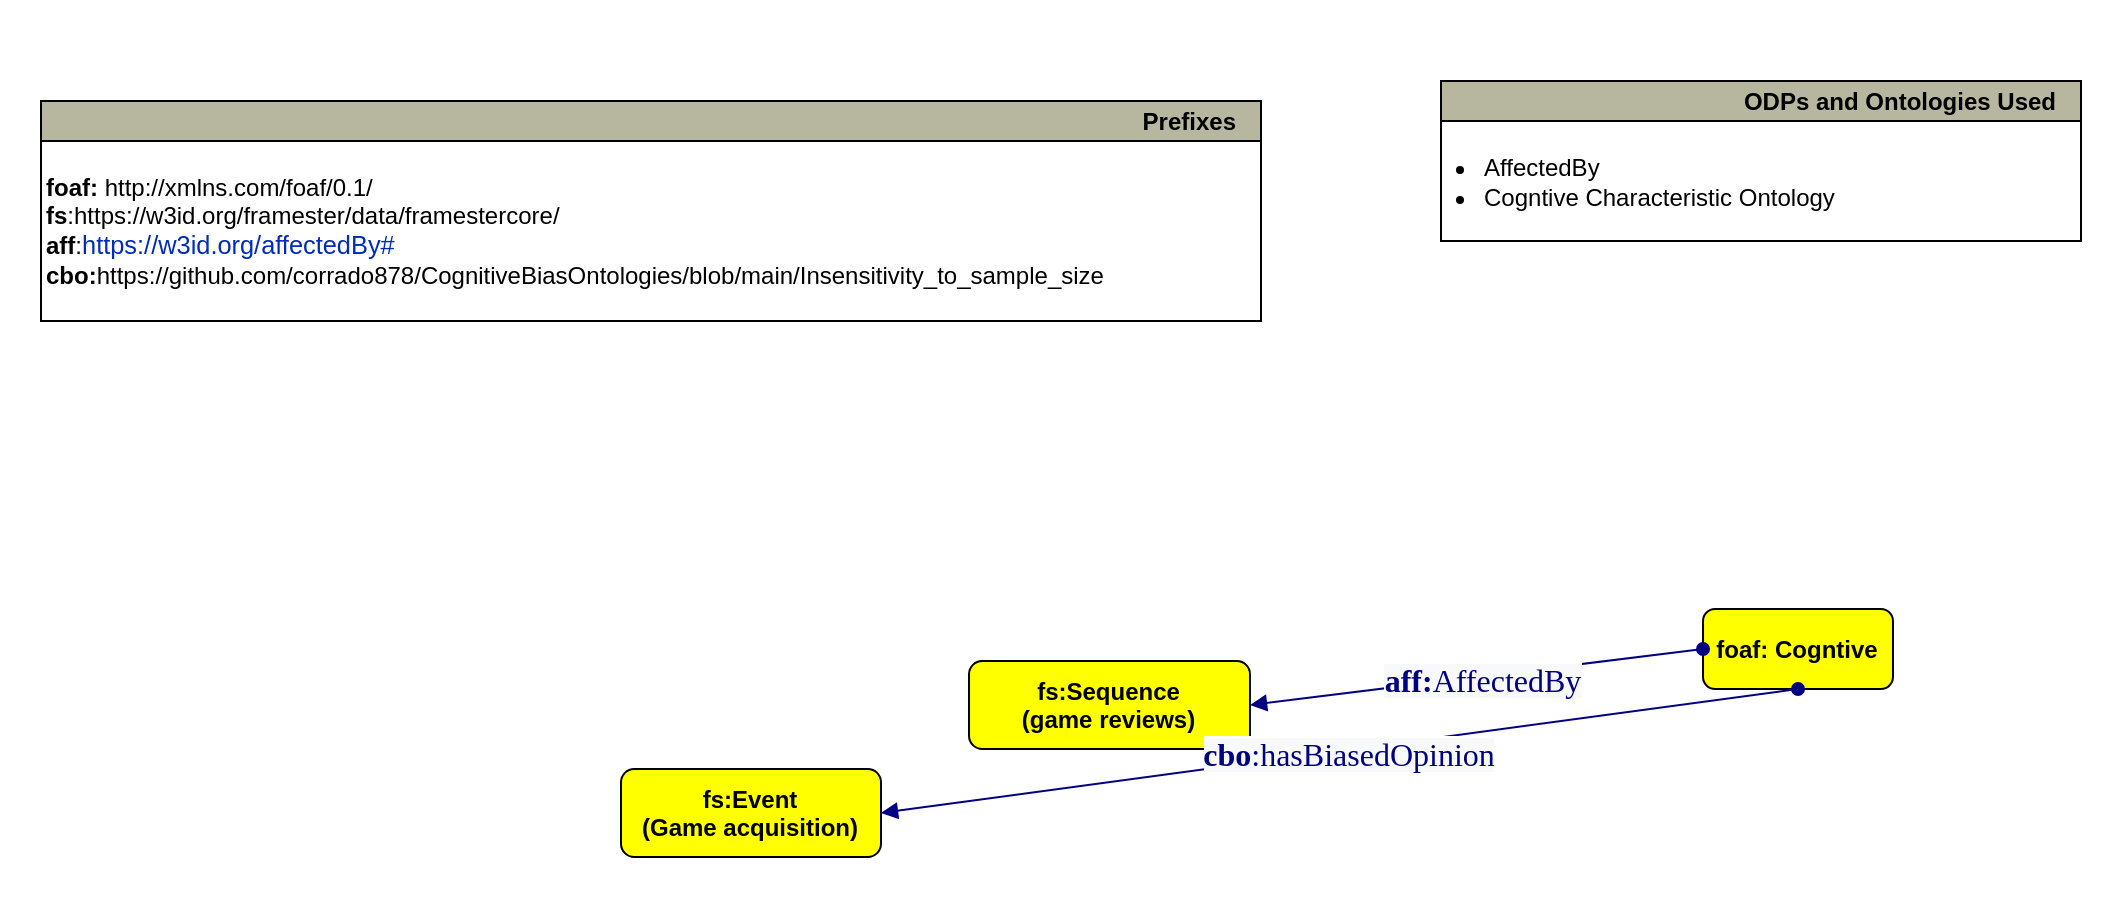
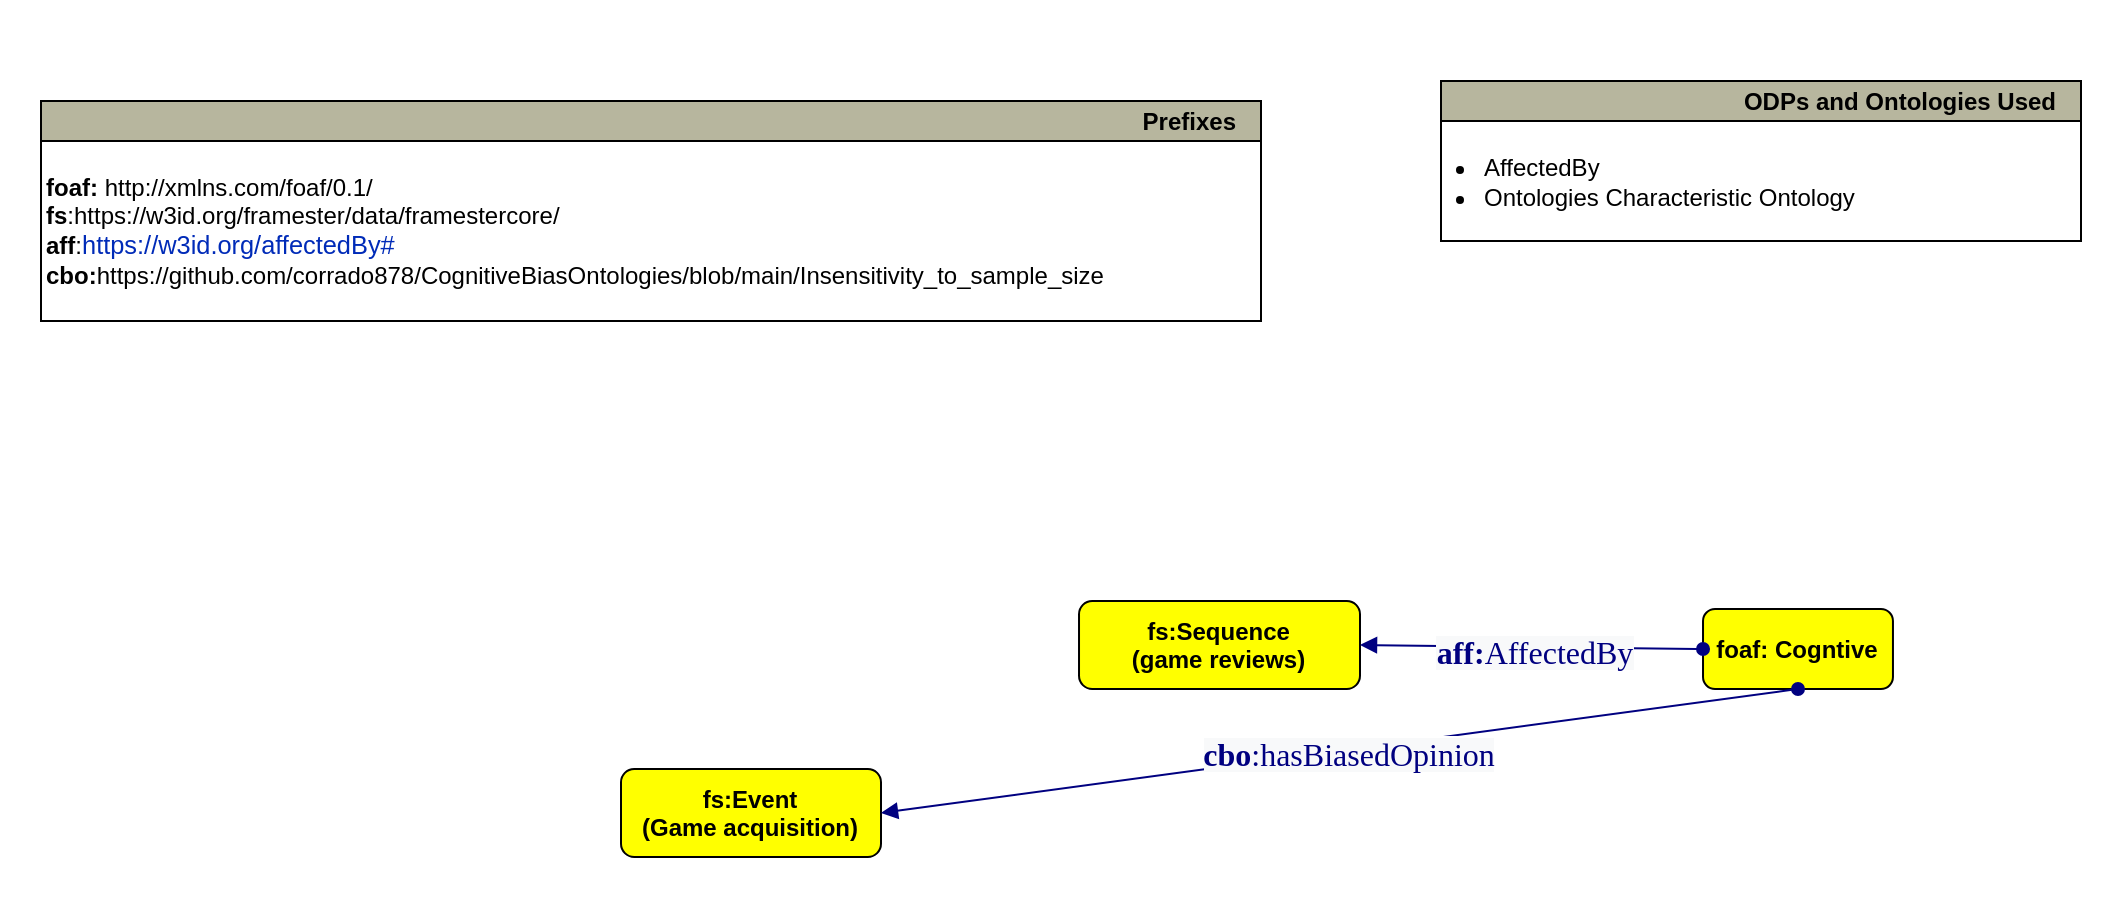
node "AffectedBy Cogntive Characteristic Ontology": label "AffectedBy Cogntive Characteristic Ontology" -> "AffectedBy Ontologies Characteristic Ontology"
node "fs:Sequence (game reviews)": moved (1110, 705) -> (1220, 645)
